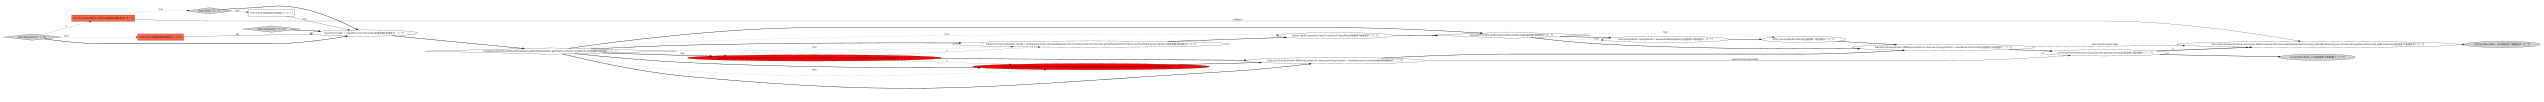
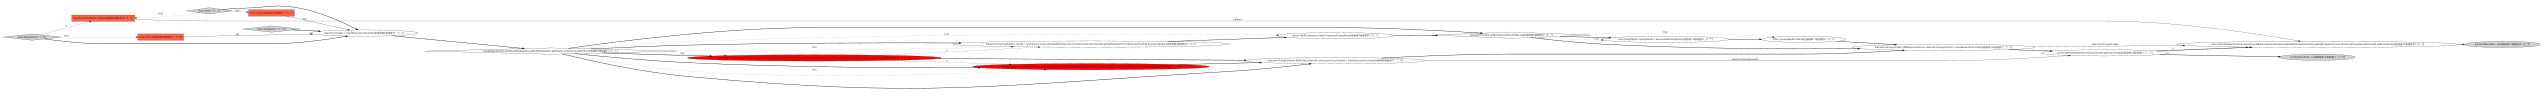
edge "final ExecuteCallback callback@@@2@@@['0', '0', '1']" -> "execute0['0', '0', '1']": reversed
node "final String sql@@@2@@@['0', '0', '1']": fillcolor white -> tomato
